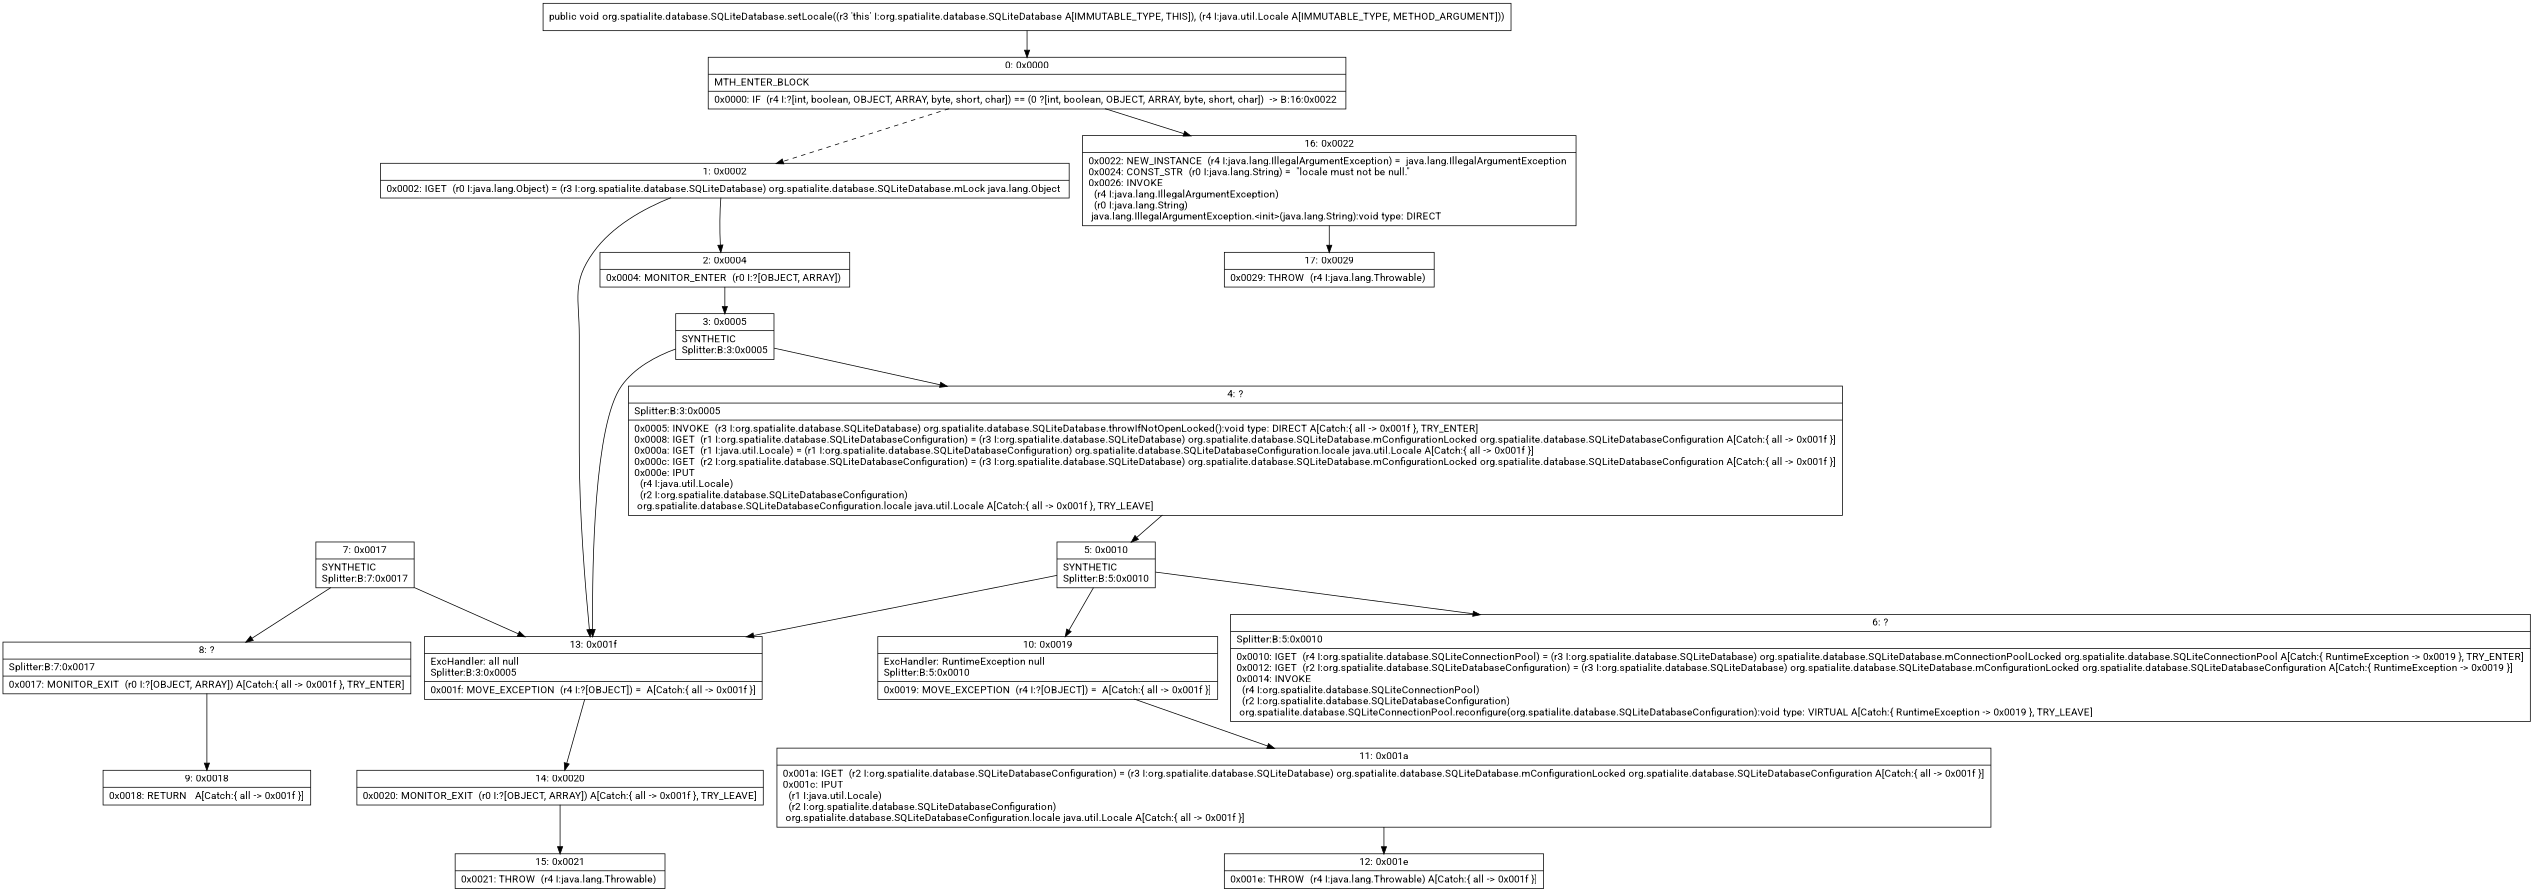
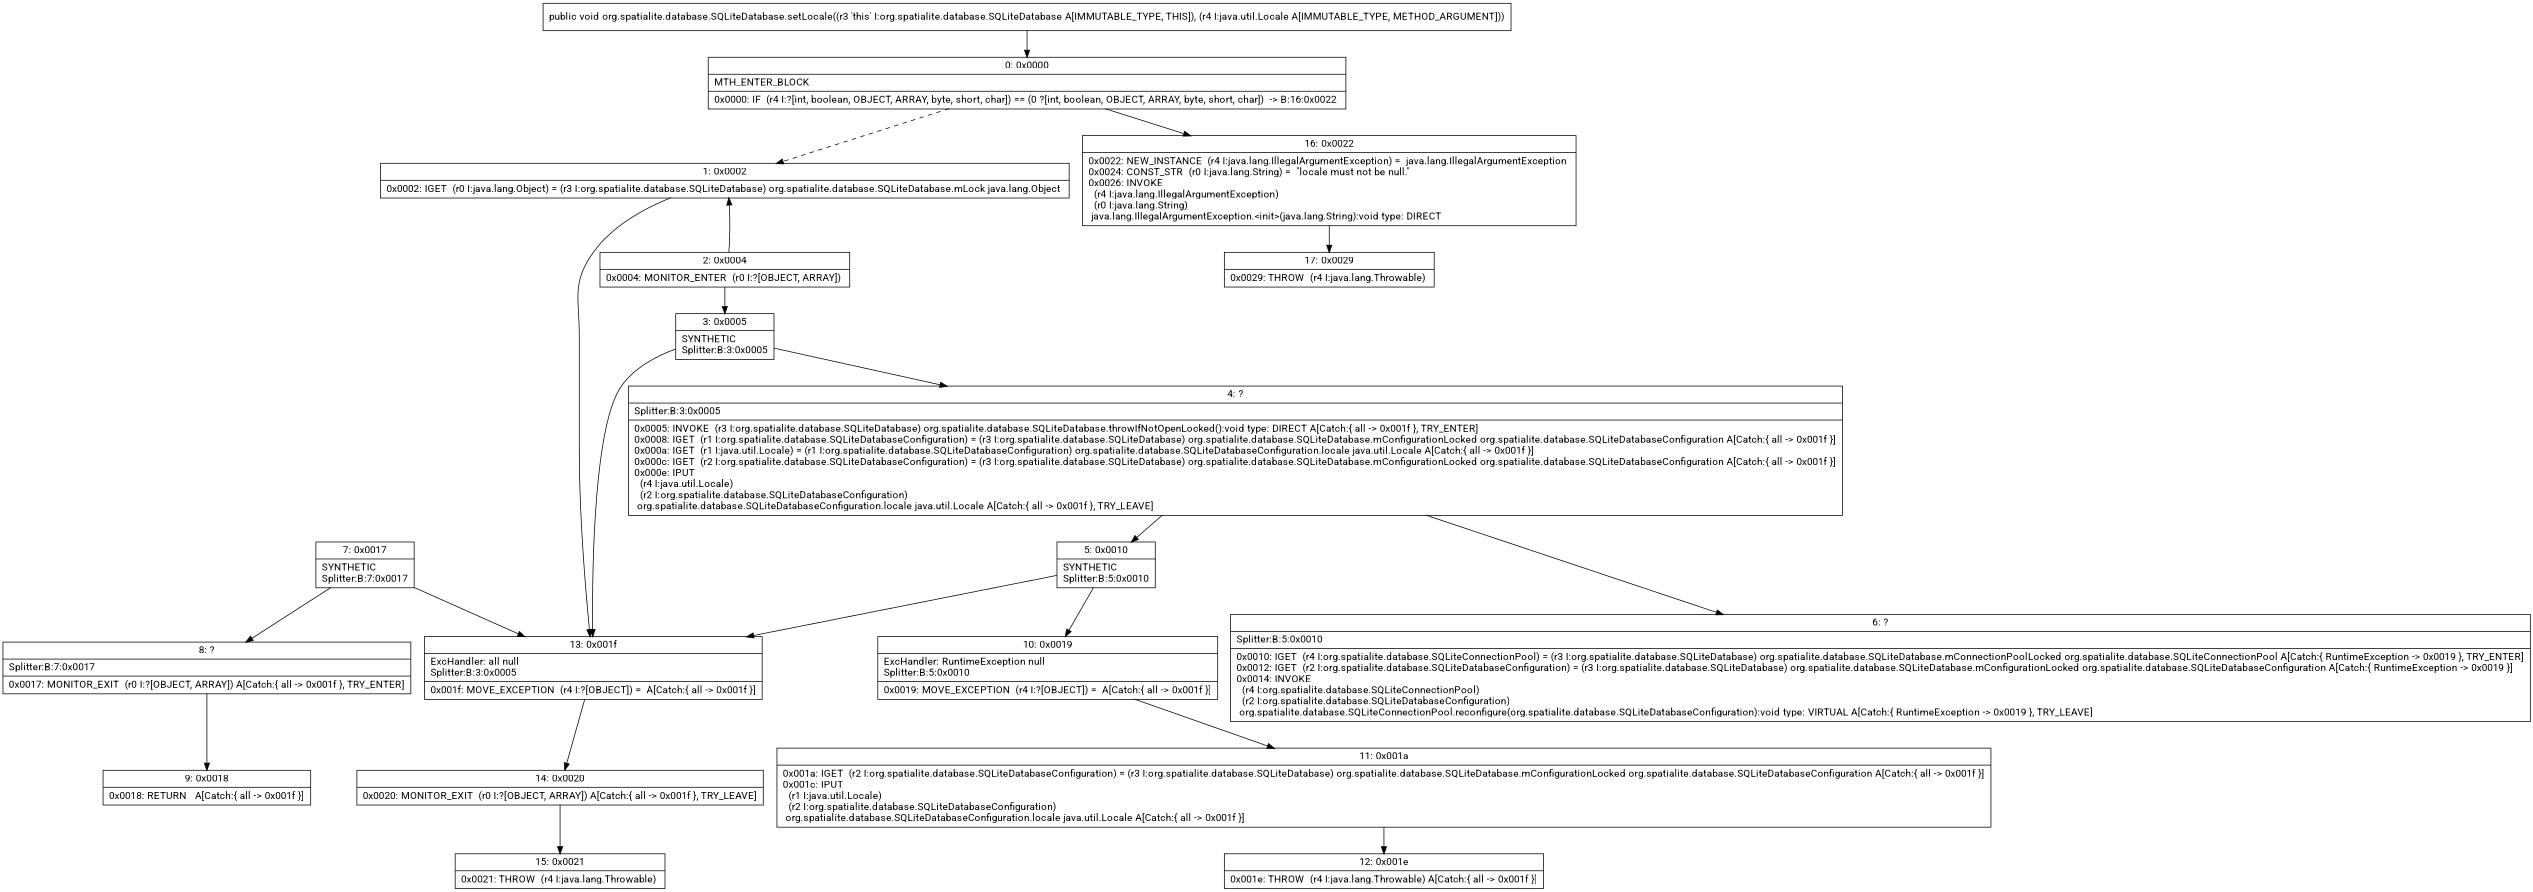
edge "1: 0x0002" -> "2: 0x0004": reversed
edge "5: 0x0010" -> "6: ?": now "4: ?" -> "6: ?"
